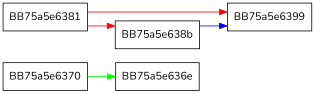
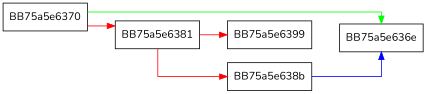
edge "BB75a5e6370" -> "BB75a5e6381": added
edge "BB75a5e638b" -> "BB75a5e6399": now "BB75a5e638b" -> "BB75a5e636e"
